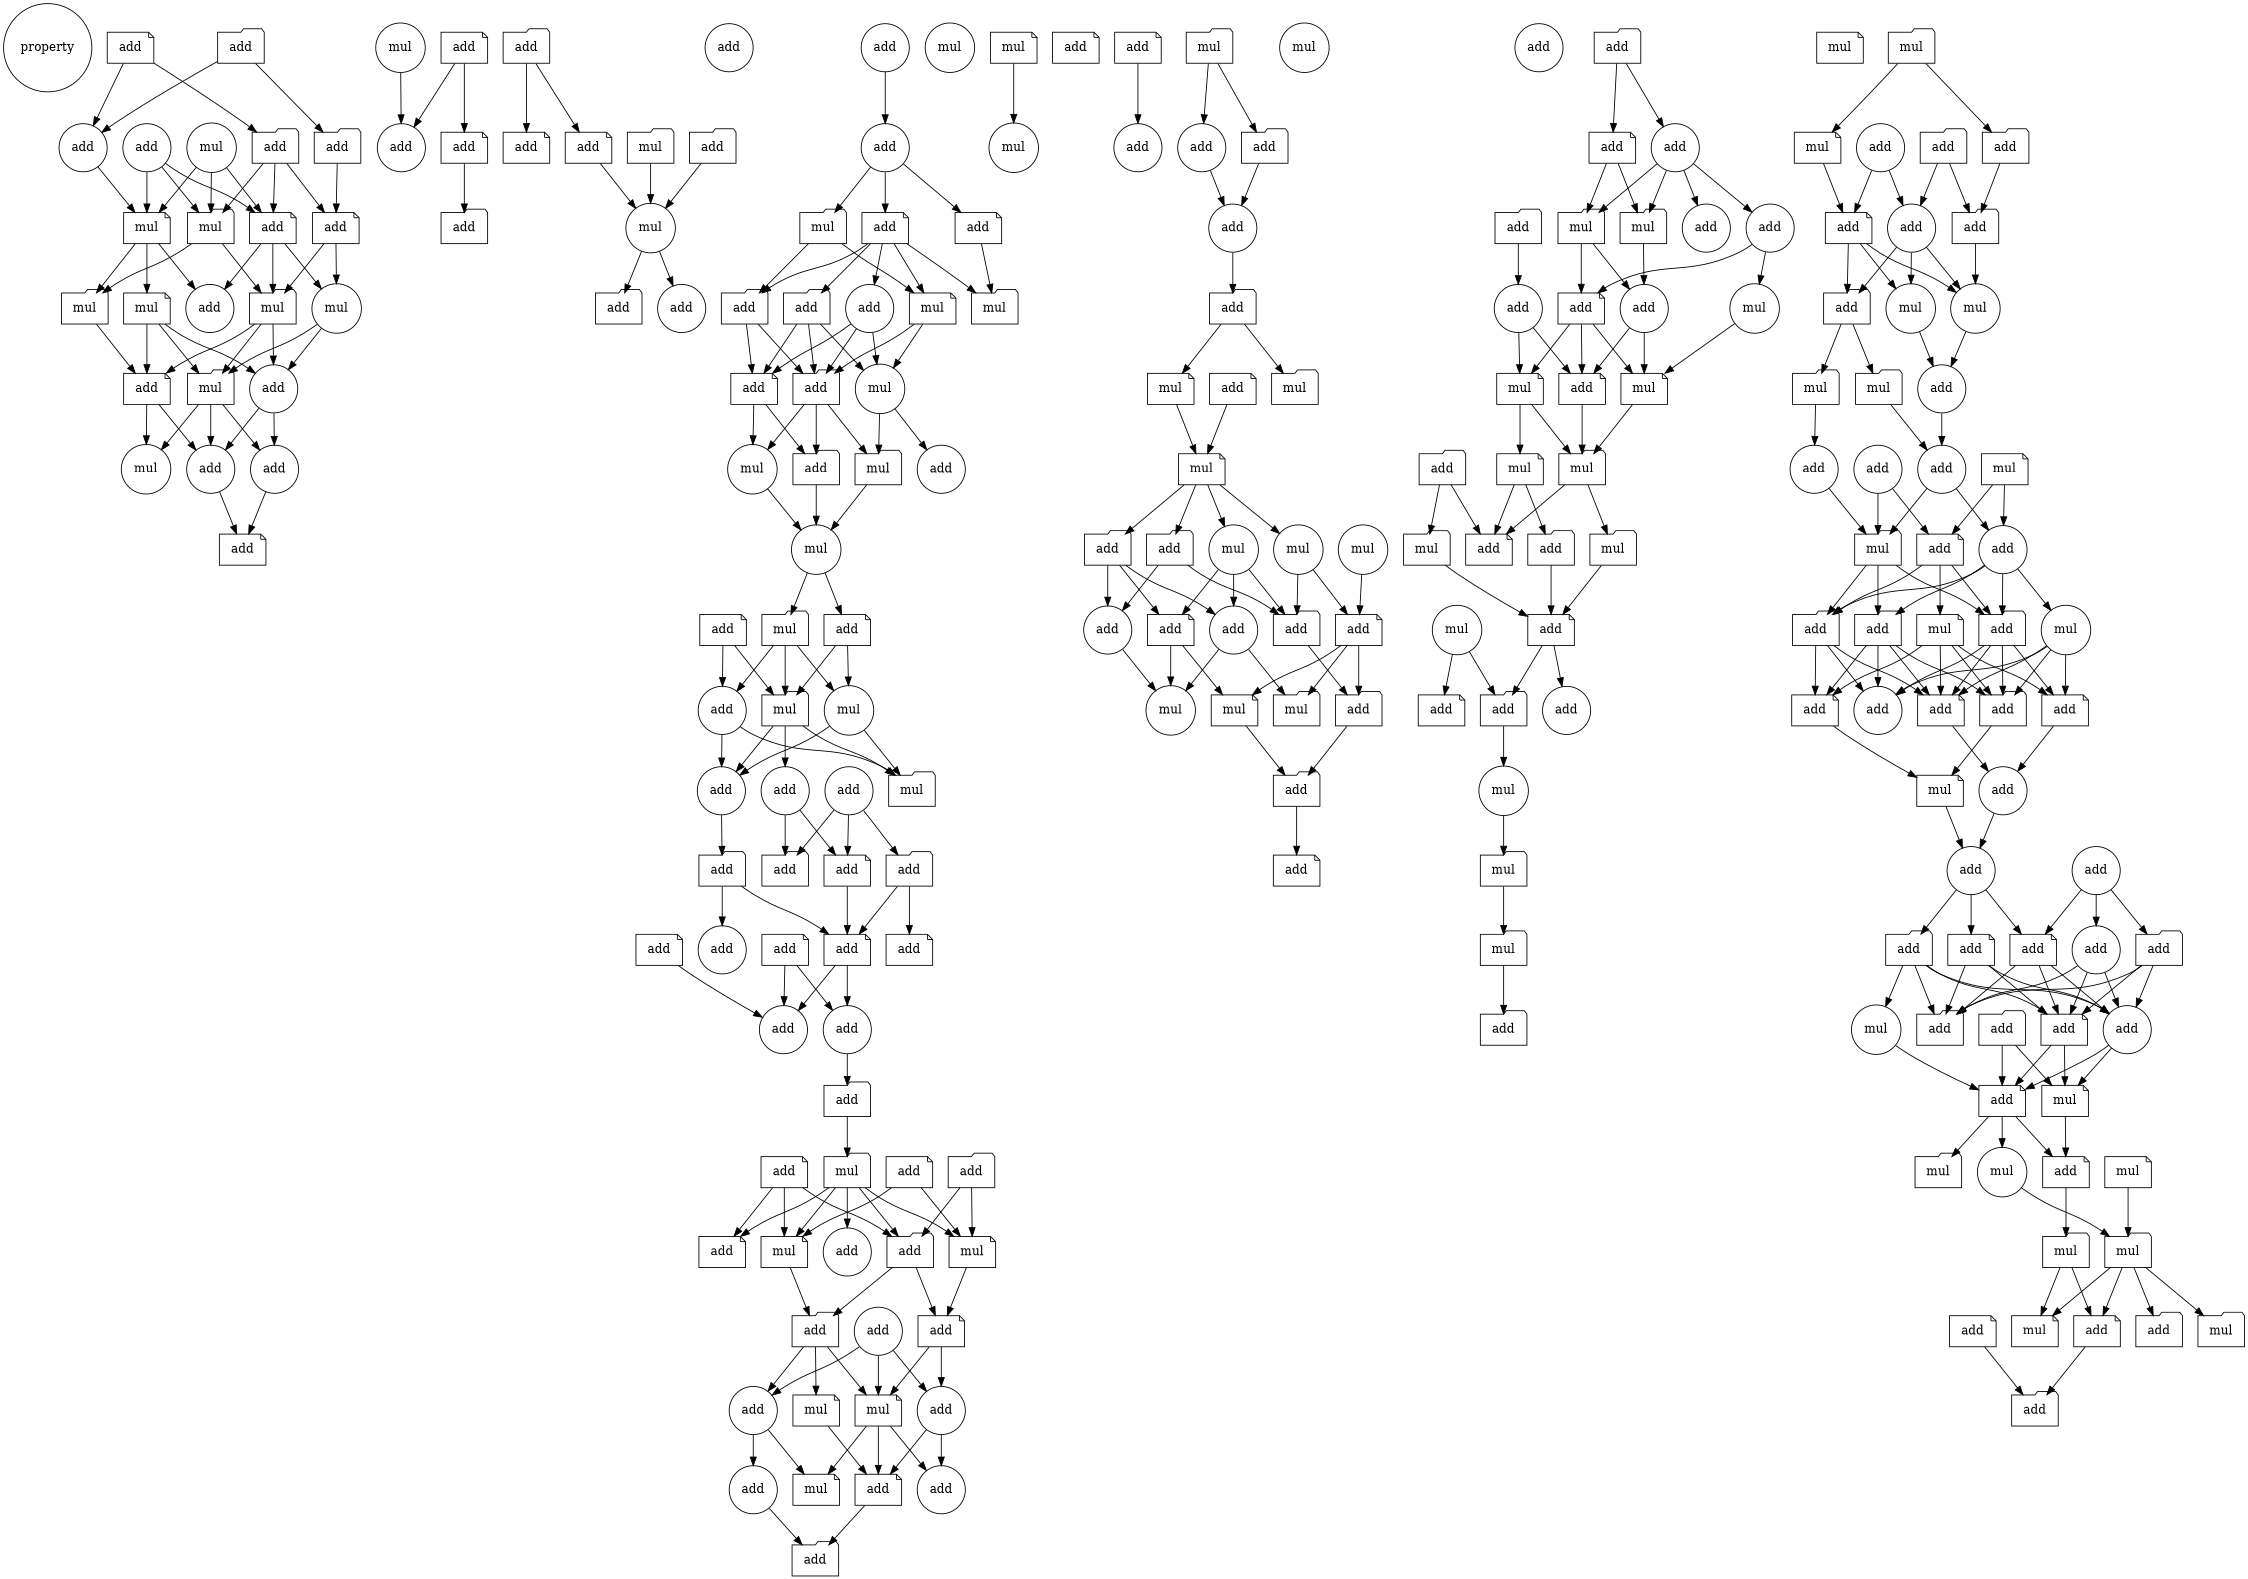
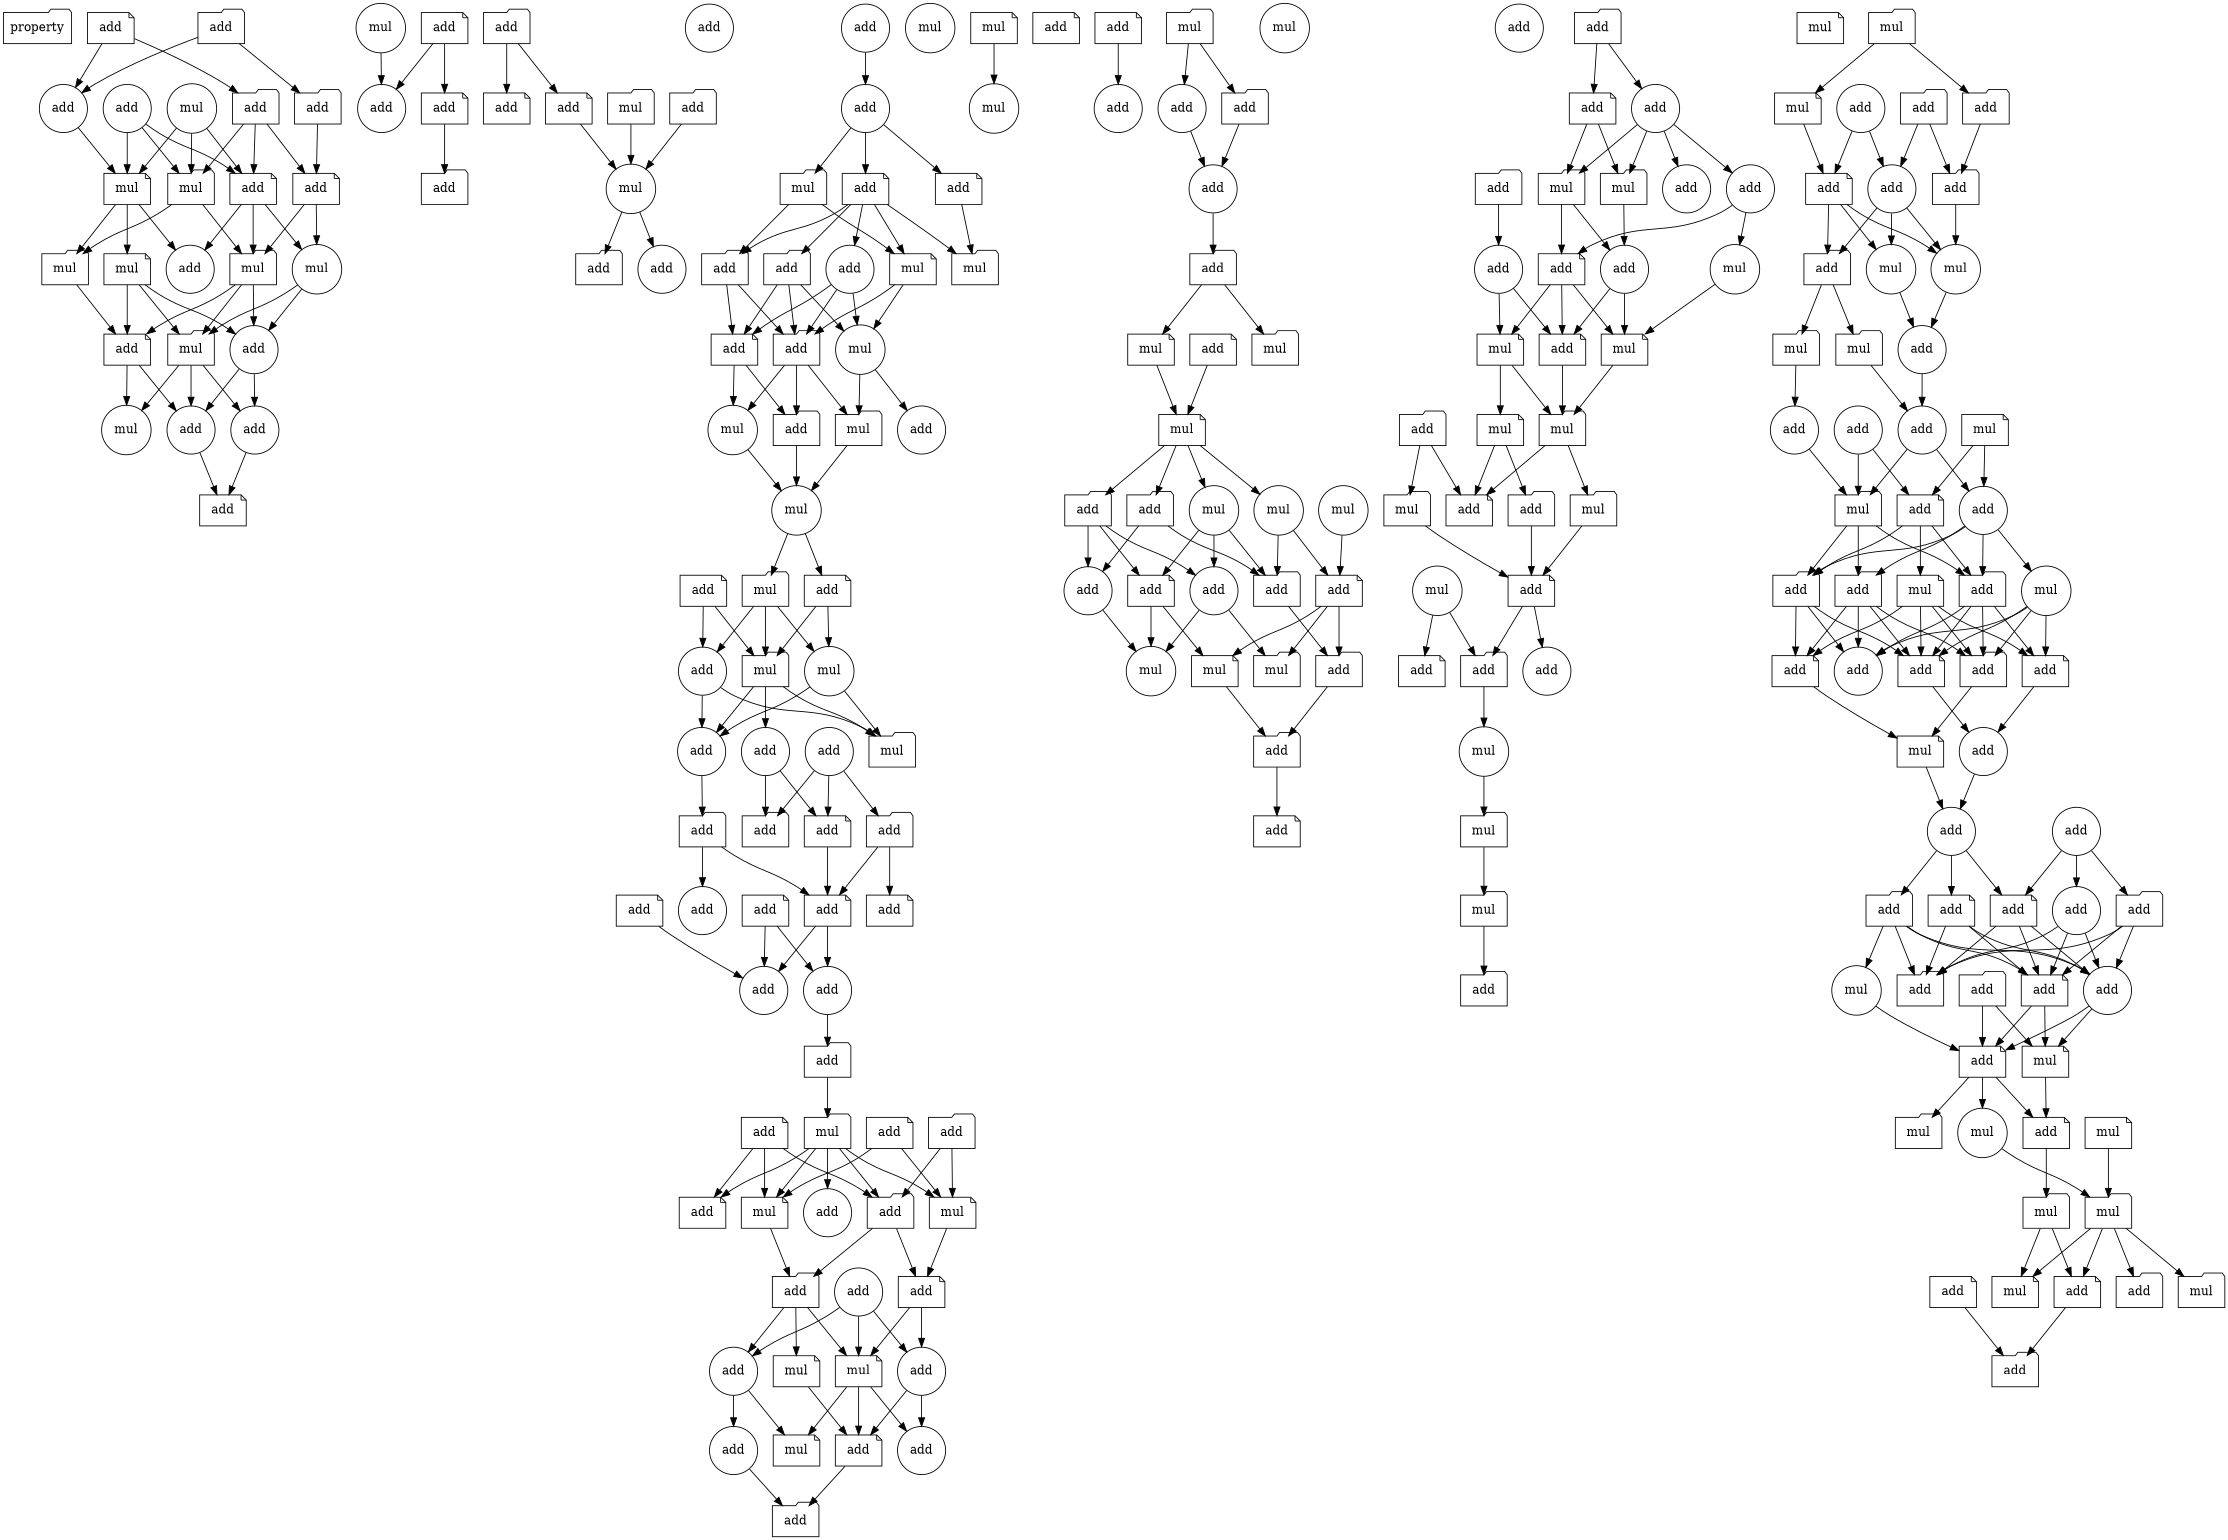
node "property": shape circle -> folder
